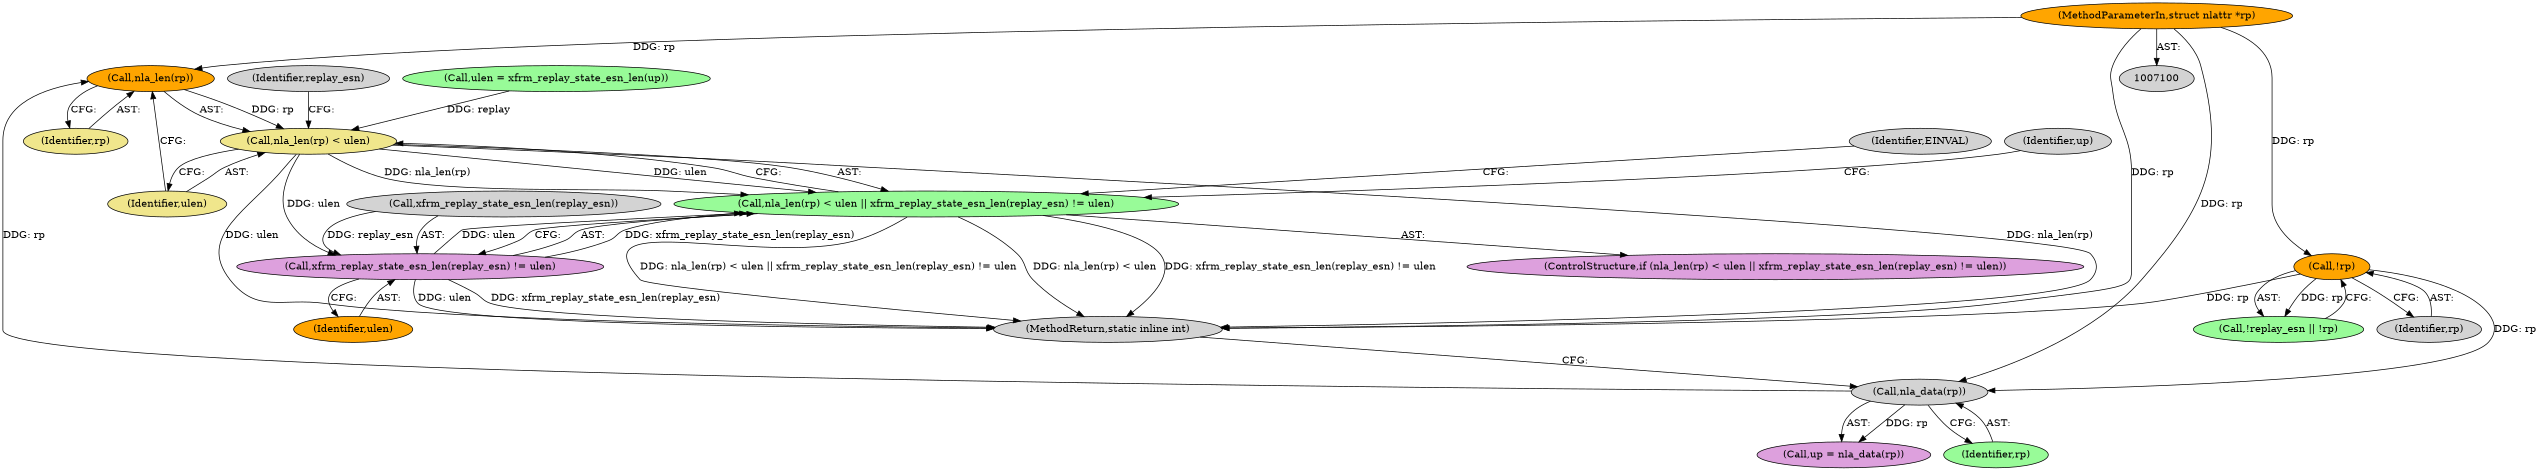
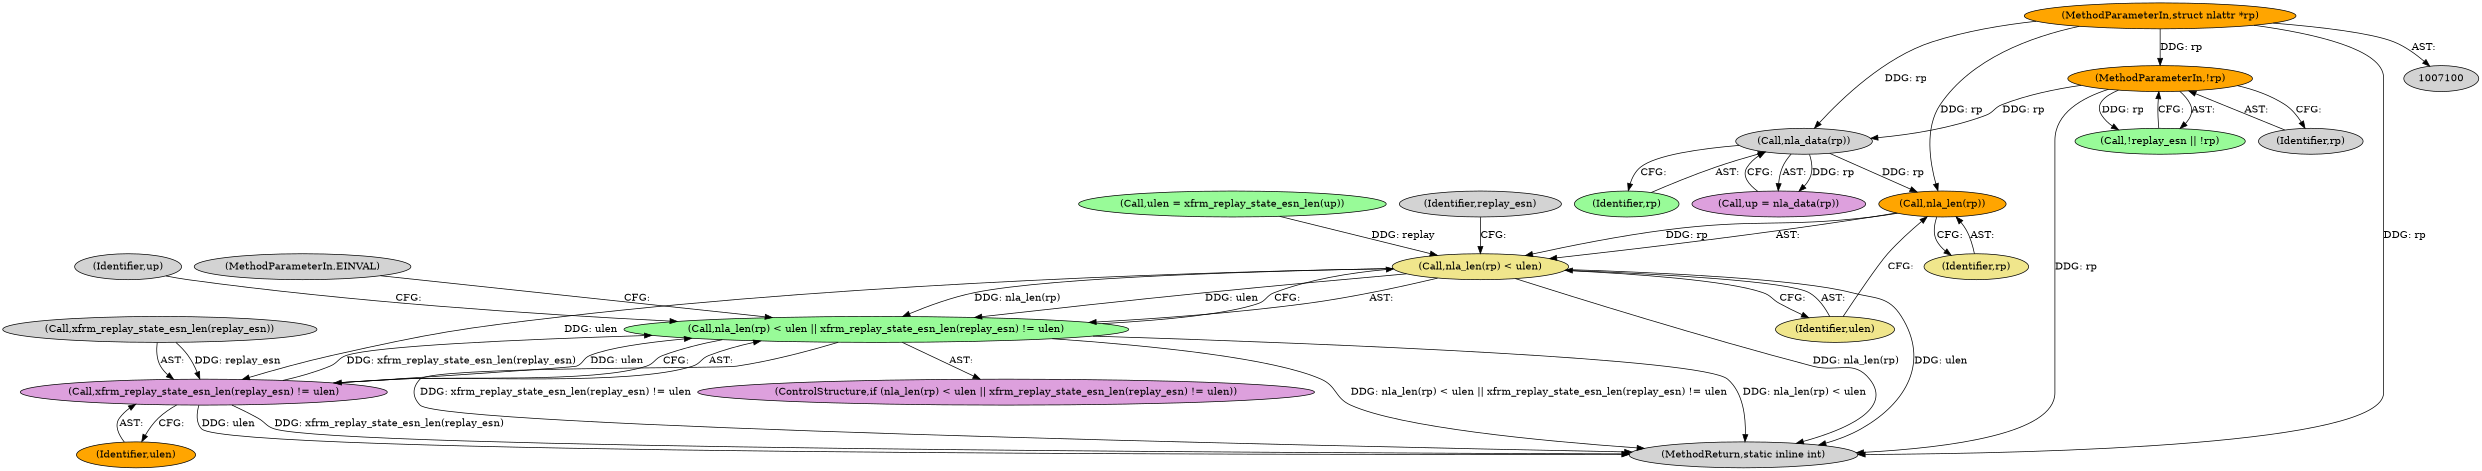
node "(Identifier,EINVAL)": label "(Identifier,EINVAL)" -> "(MethodParameterIn,EINVAL)"
node "(Call,!rp)": label "(Call,!rp)" -> "(MethodParameterIn,!rp)"
edge "(MethodReturn,static inline int)" -> "(Call,nla_data(rp))": now "(Call,up = nla_data(rp))" -> "(Call,nla_data(rp))"
